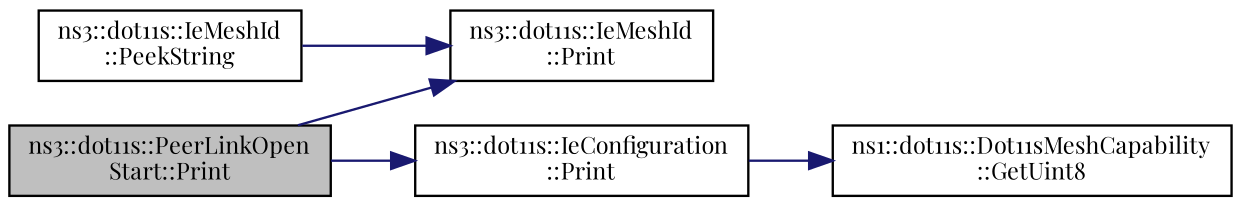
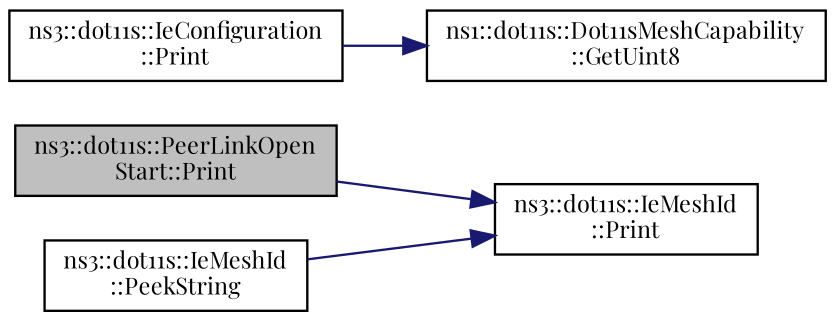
edge "ns3::dot11s::PeerLinkOpen Start::Print" -> "ns3::dot11s::IeConfiguration ::Print": removed
